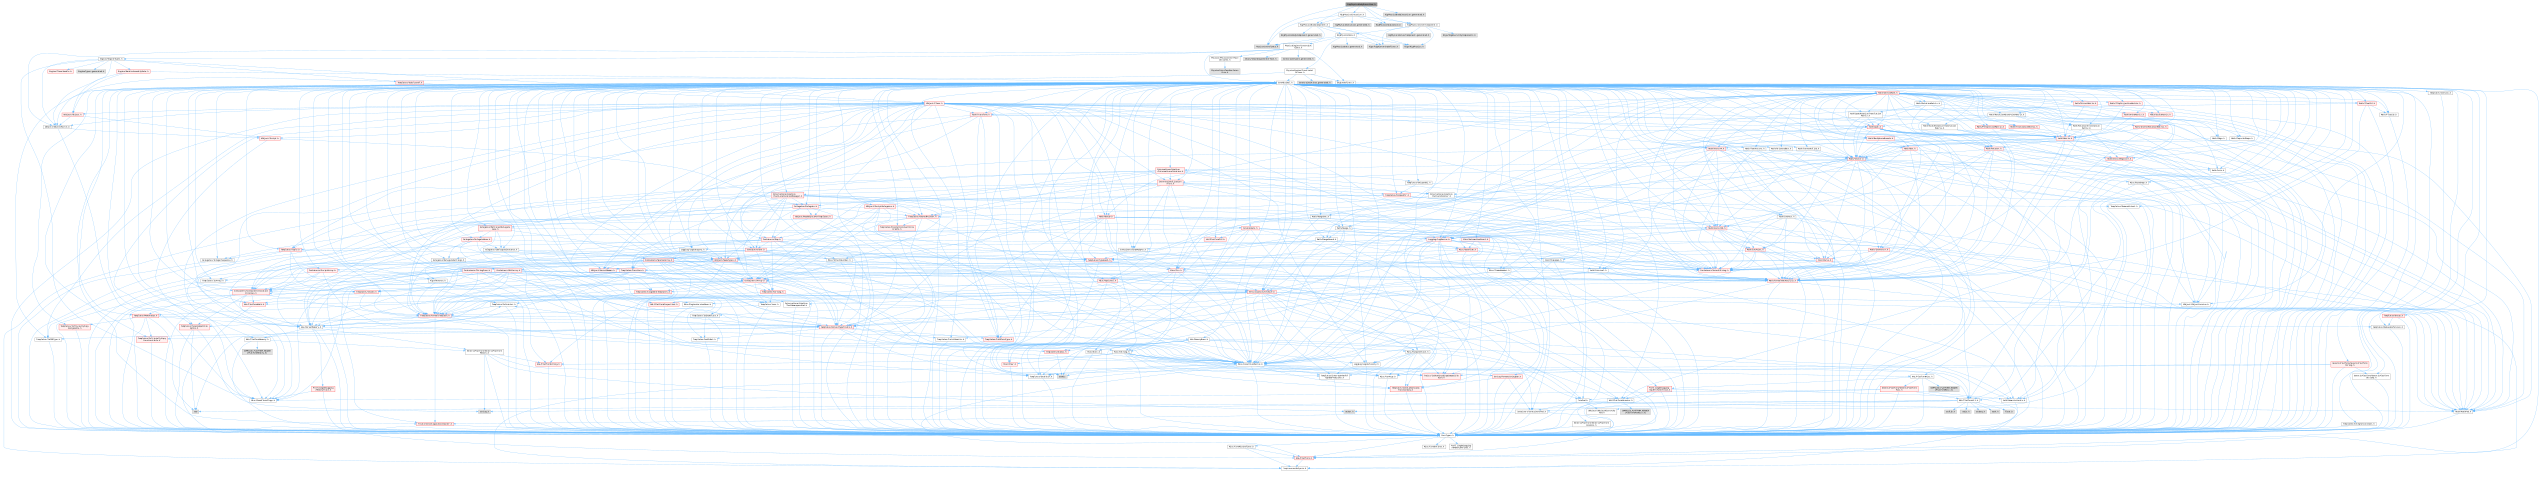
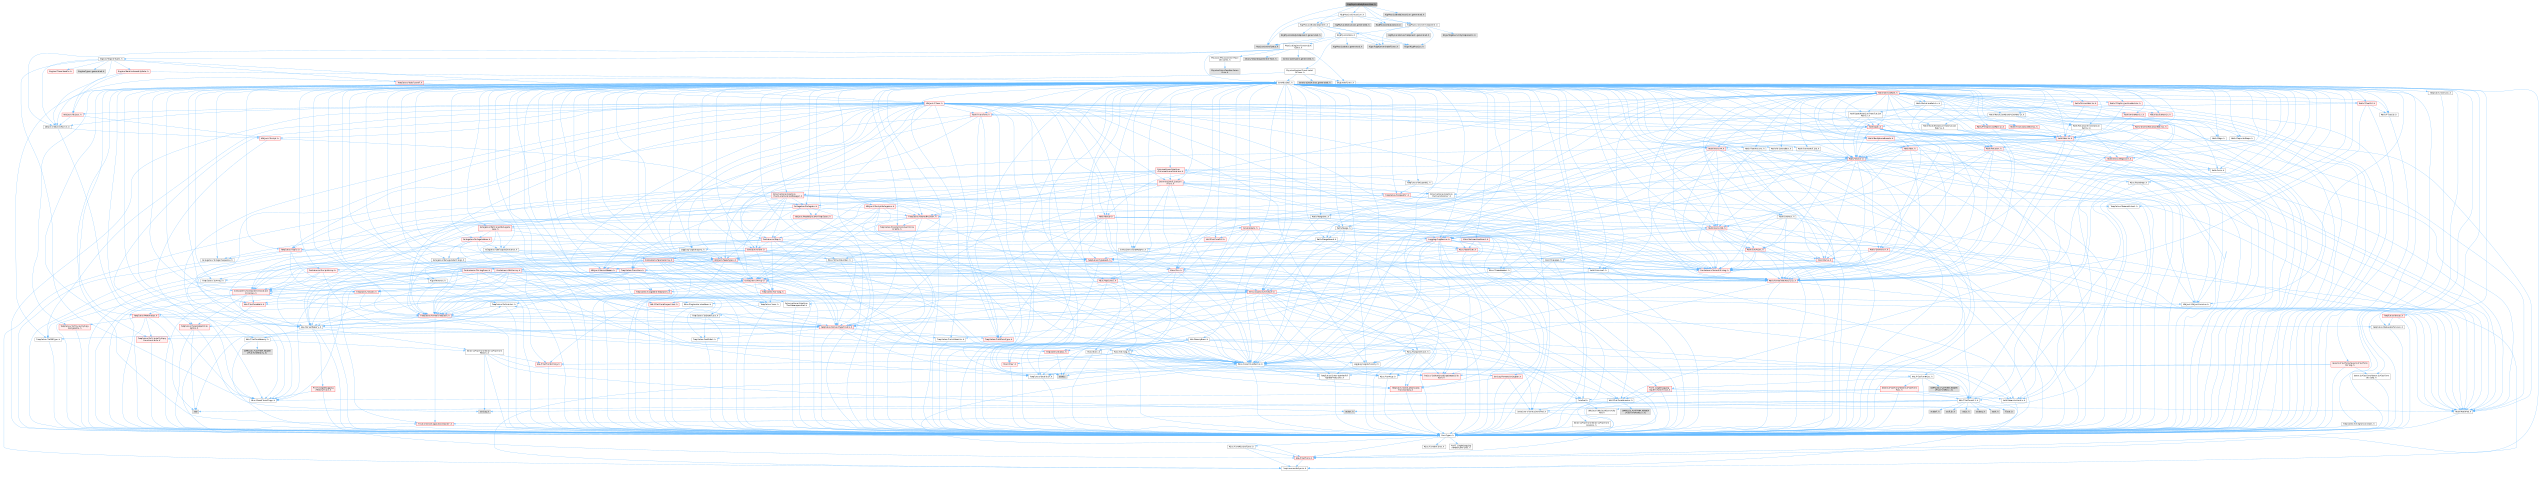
edge "Internationalization /CulturePointer.h" -> "HAL/PlatformAtomics.h": now "Internationalization /Text.h" -> "HAL/PlatformAtomics.h"
node "stddef.h": added
